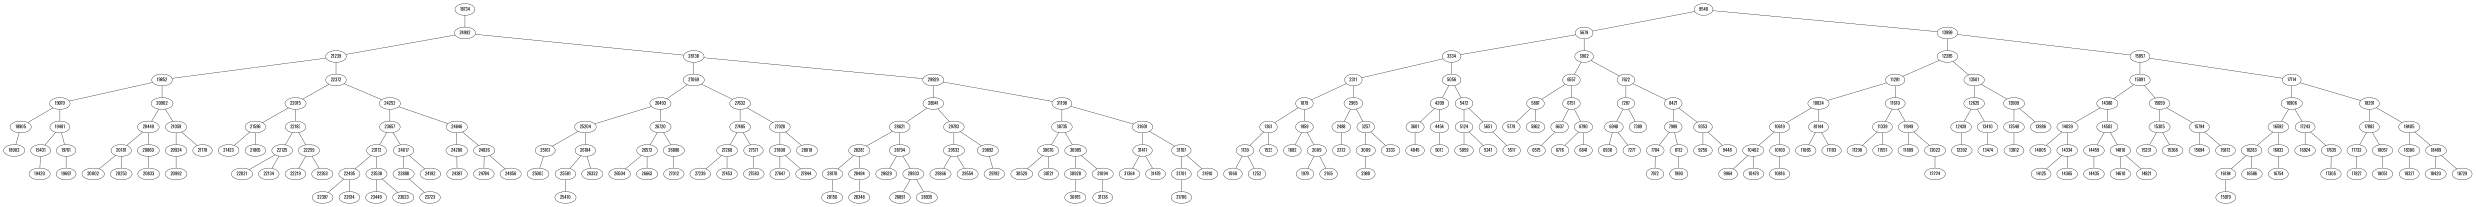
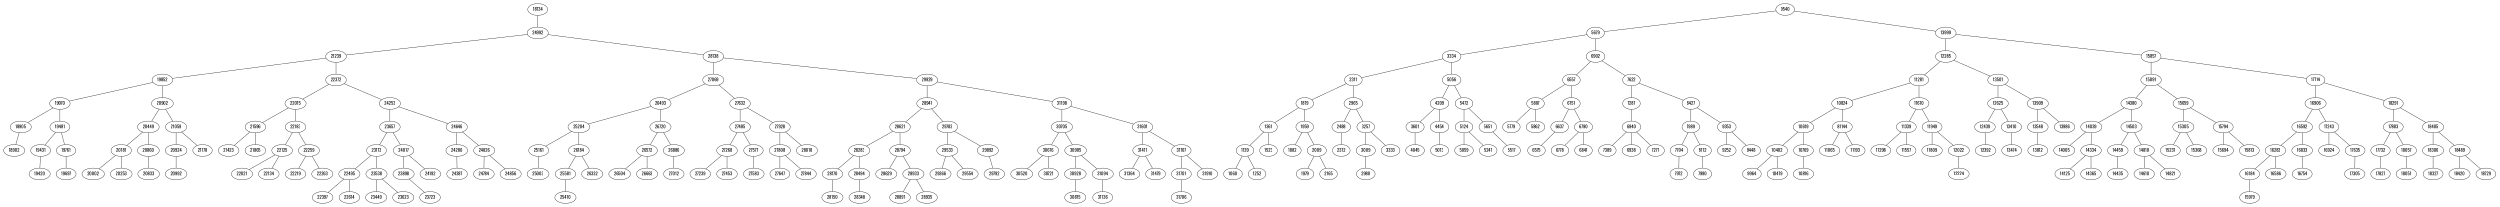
edge "7287" -- "7389": now "6940" -- "7389"
node "30735": label "30735" -> "30705"
node "9256": label "9256" -> "9252"
